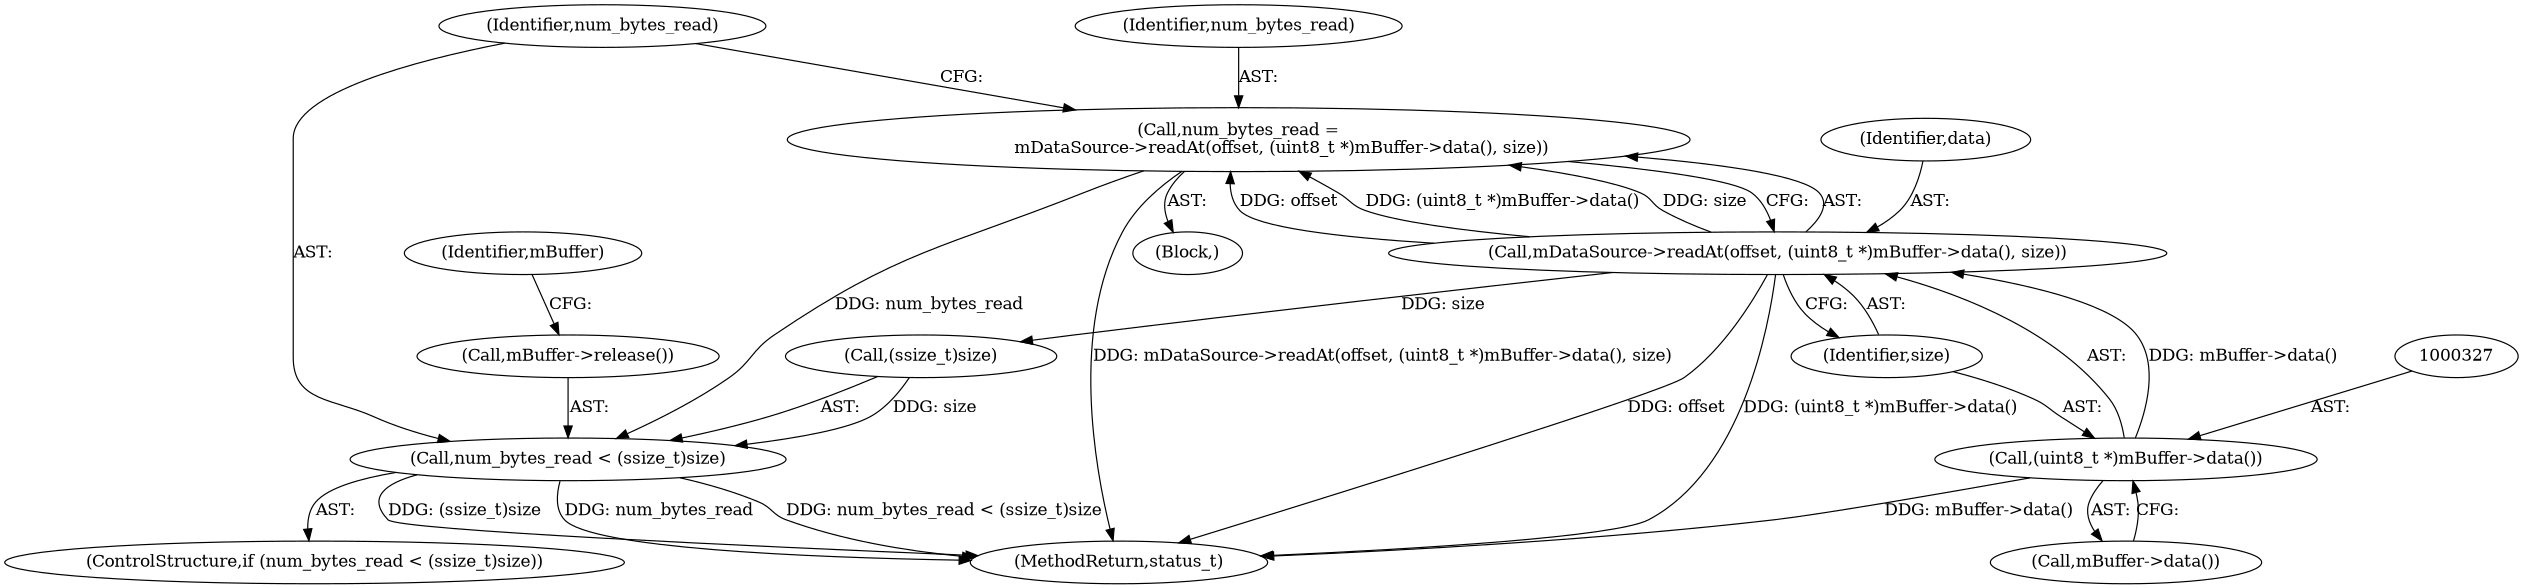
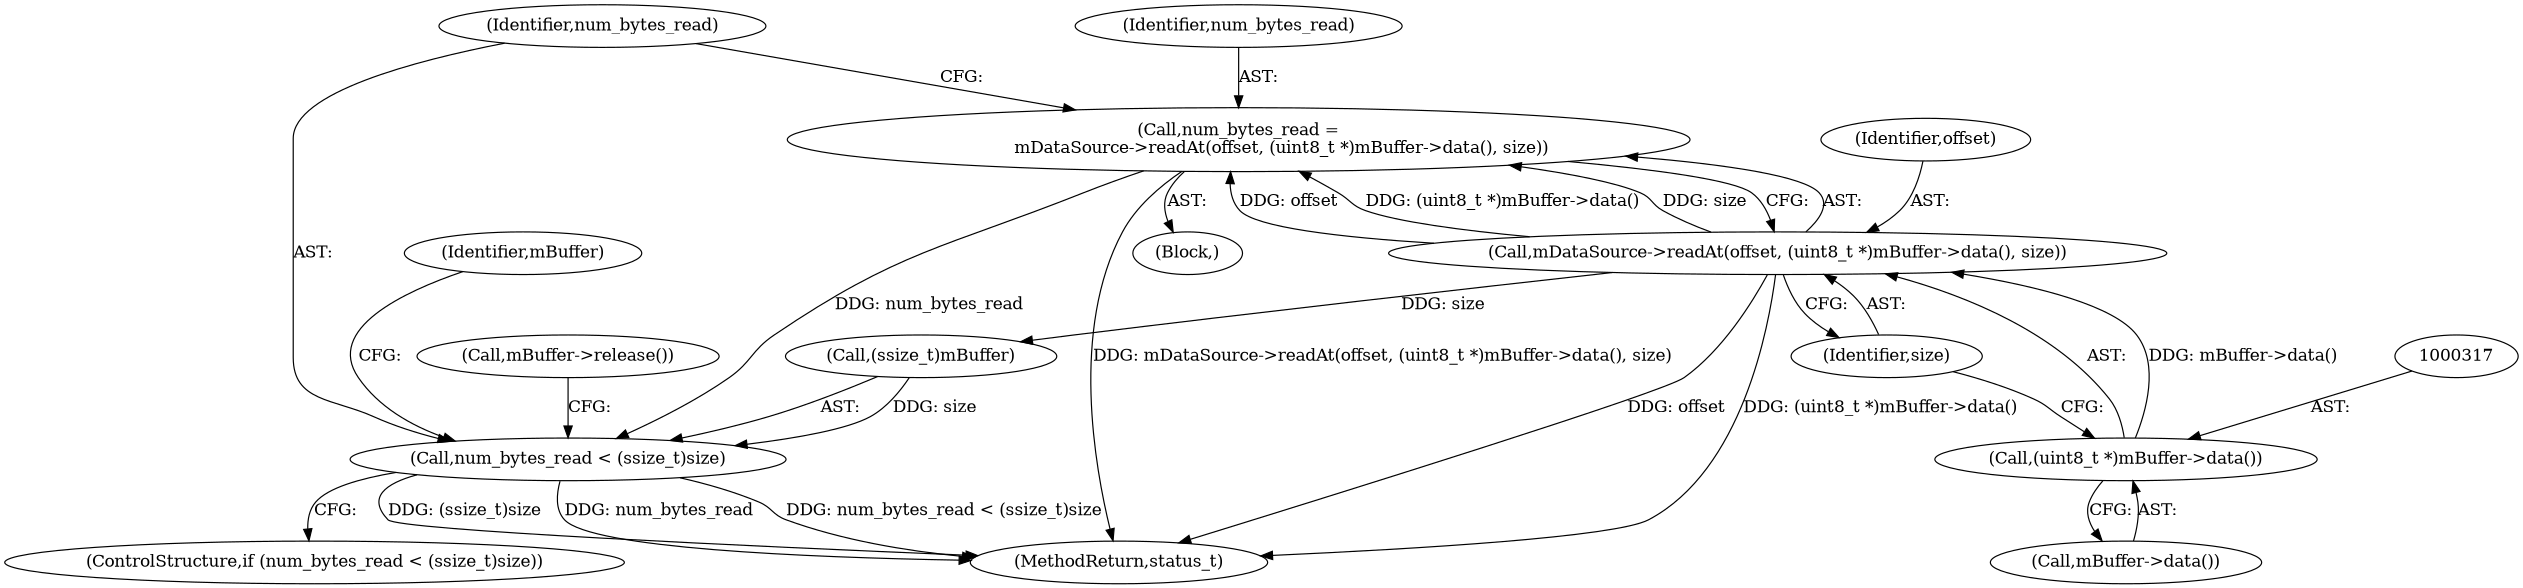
node "(Identifier,data)": label "(Identifier,data)" -> "(Identifier,offset)"
edge "(Identifier,mBuffer)" -> "(Call,mBuffer->release())": now "(Identifier,mBuffer)" -> "(Call,num_bytes_read < (ssize_t)size)"
node "(Call,(ssize_t)size)": label "(Call,(ssize_t)size)" -> "(Call,(ssize_t)mBuffer)"
node "1000327": label "1000327" -> "1000317"
edge "(Call,mBuffer->release())" -> "(Call,num_bytes_read < (ssize_t)size)": label "AST: " -> "CFG: "
edge "(Identifier,size)" -> "(Call,(uint8_t *)mBuffer->data())": label "AST: " -> "CFG: "
edge "(Call,num_bytes_read < (ssize_t)size)" -> "(ControlStructure,if (num_bytes_read < (ssize_t)size))": label "AST: " -> "CFG: "
edge "(Call,(uint8_t *)mBuffer->data())" -> "(Call,mBuffer->data())": label "AST: " -> "CFG: "
edge "(Call,mBuffer->data())" -> "(Call,(uint8_t *)mBuffer->data())": label "CFG: " -> "AST: "
edge "(Call,(uint8_t *)mBuffer->data())" -> "(MethodReturn,status_t)": removed, label "DDG: mBuffer->data()"
